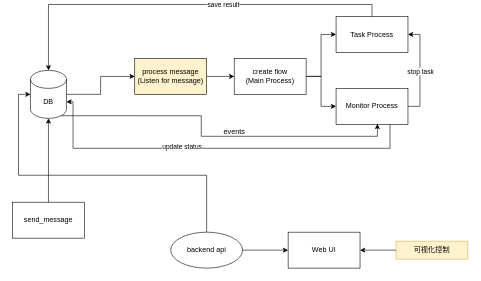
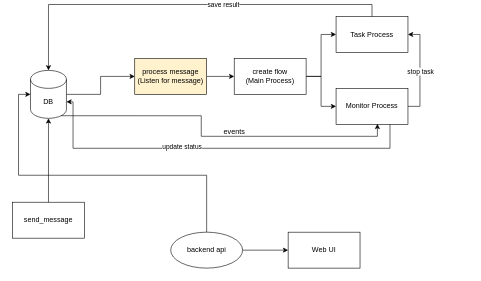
edge "可视化控制" -> "Web UI": removed
node "可视化控制": removed
